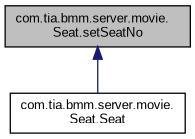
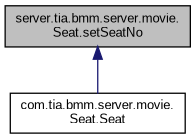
node "com.tia.bmm.server.movie. Seat.setSeatNo": label "com.tia.bmm.server.movie. Seat.setSeatNo" -> "server.tia.bmm.server.movie. Seat.setSeatNo"
